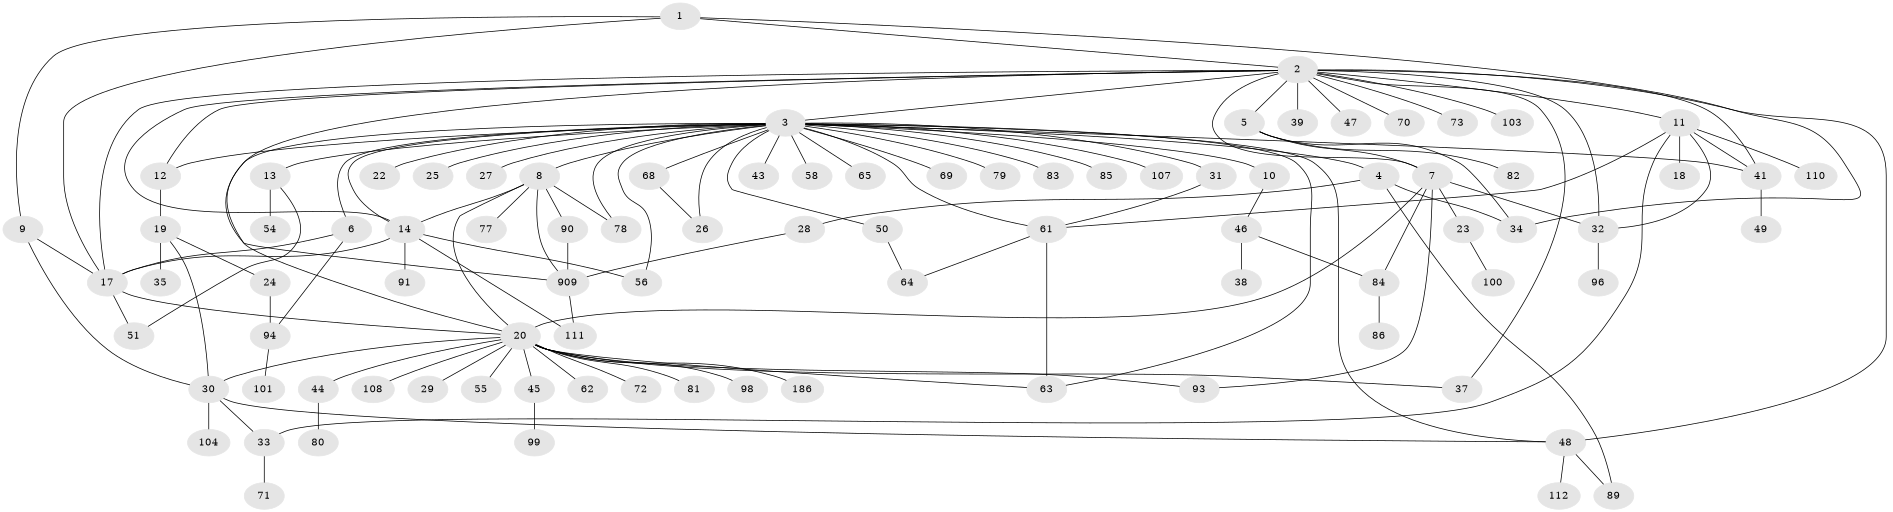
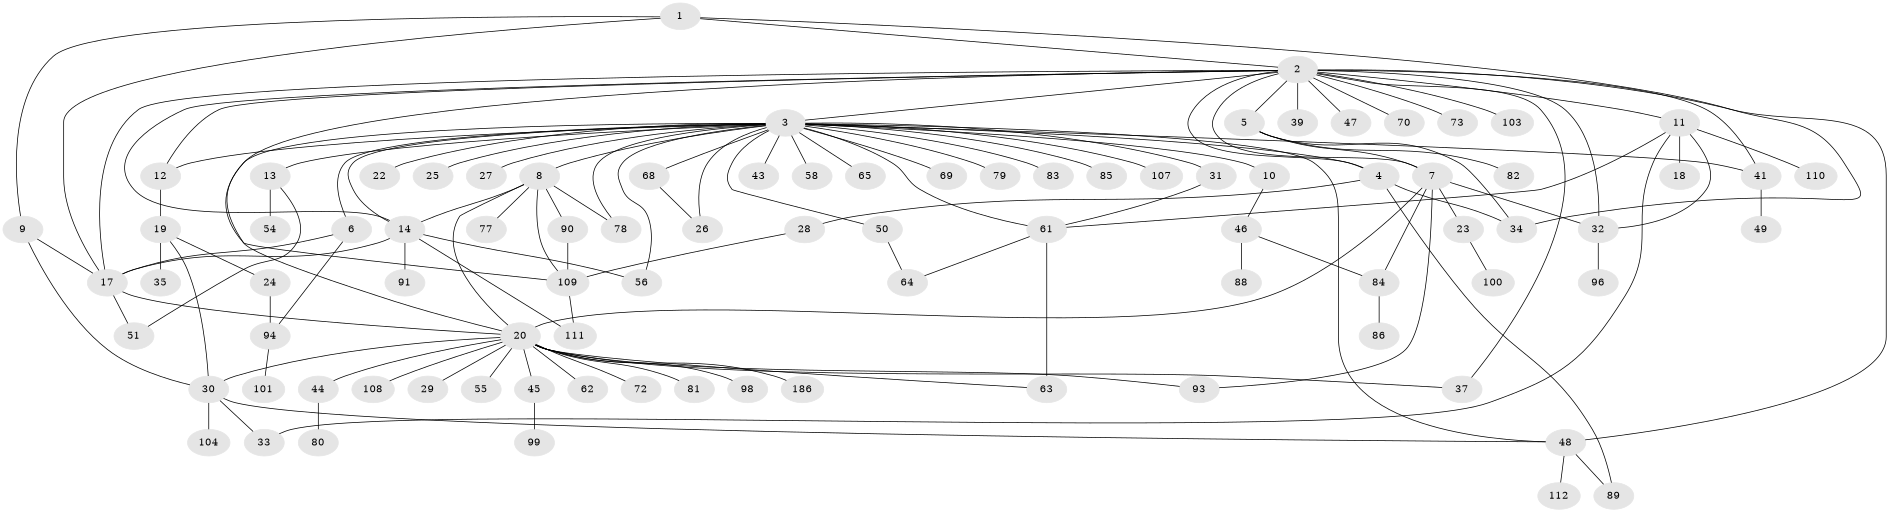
edge "11" -- "41": removed
edge "2" -- "4": added
edge "3" -- "63": removed
node "909": label "909" -> "109"
node "38": label "38" -> "88"
node "71": removed
